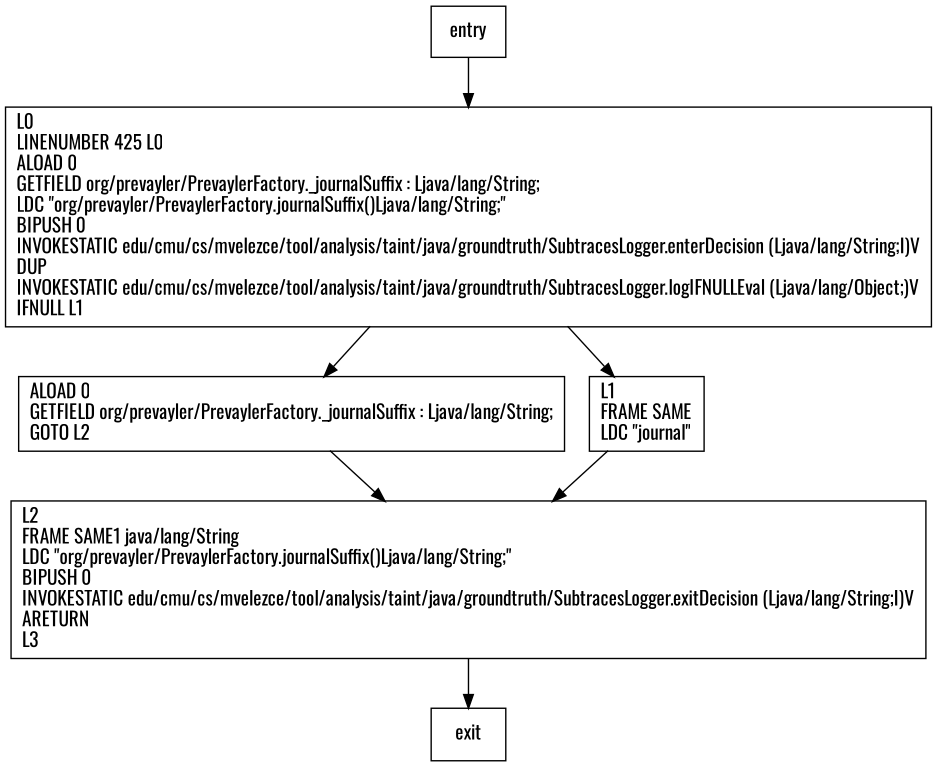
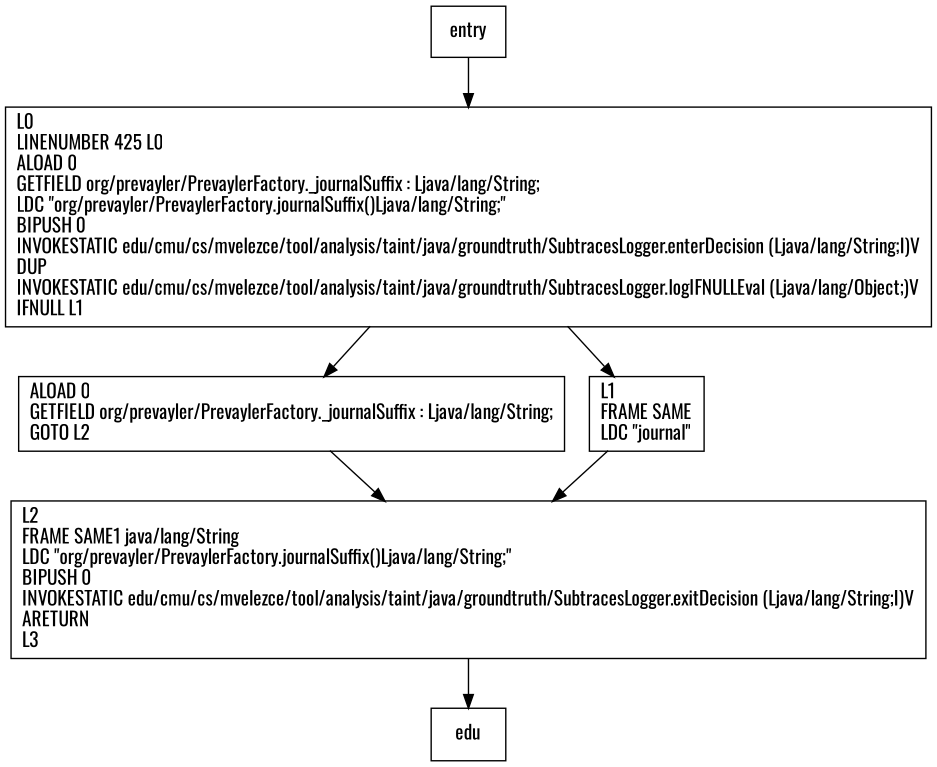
node "exit": label "exit" -> "edu"
